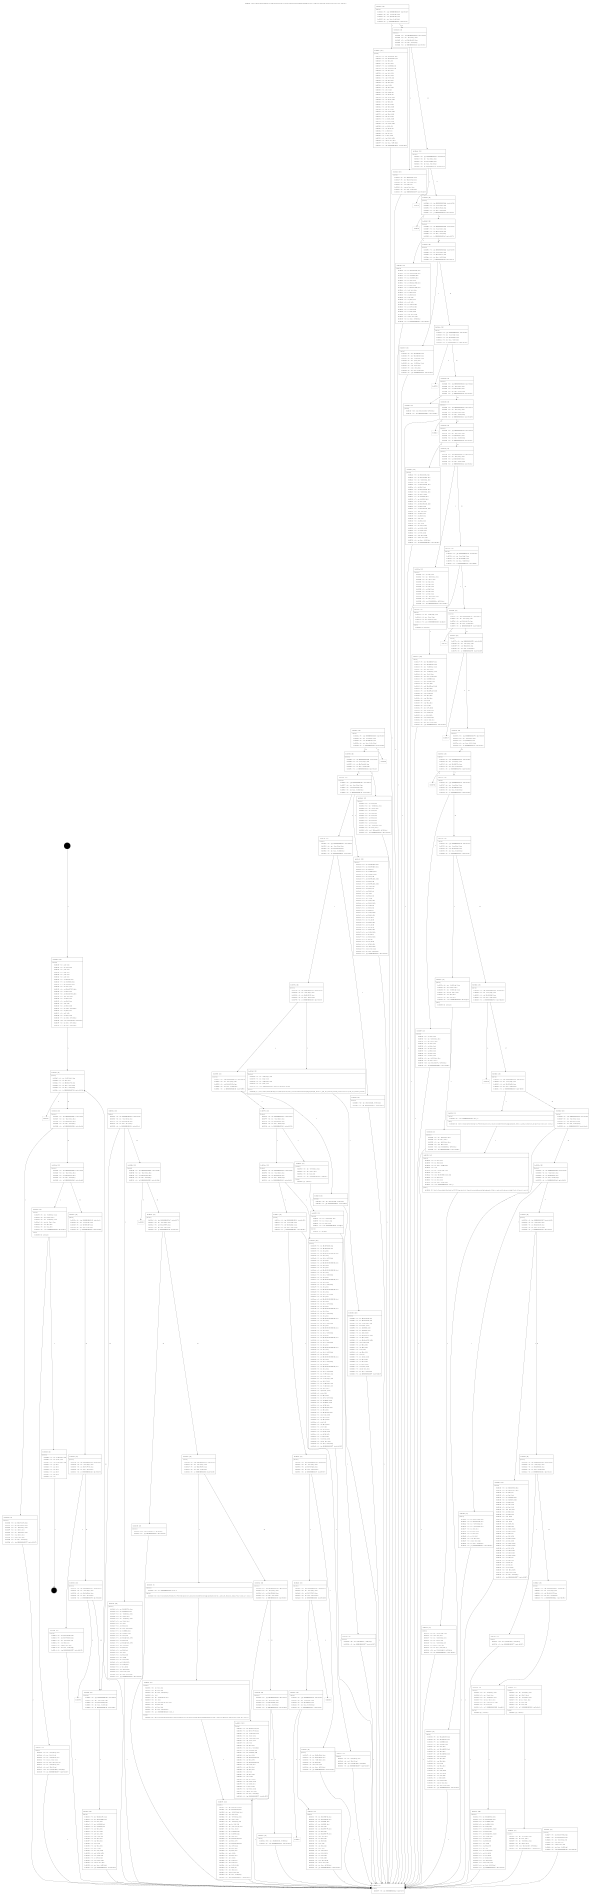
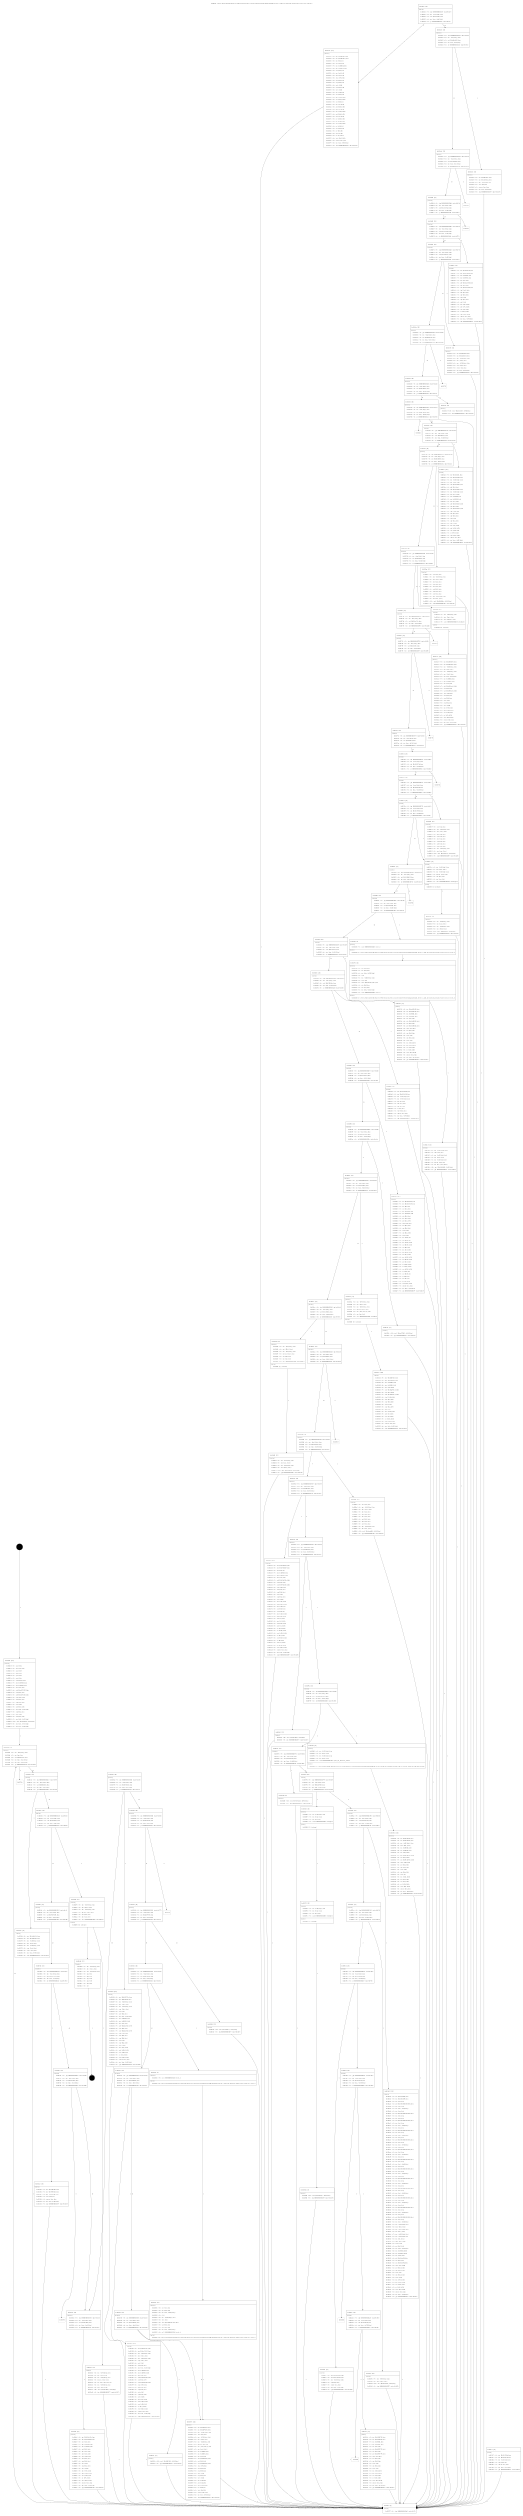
node "0x4018ce [28]": added
